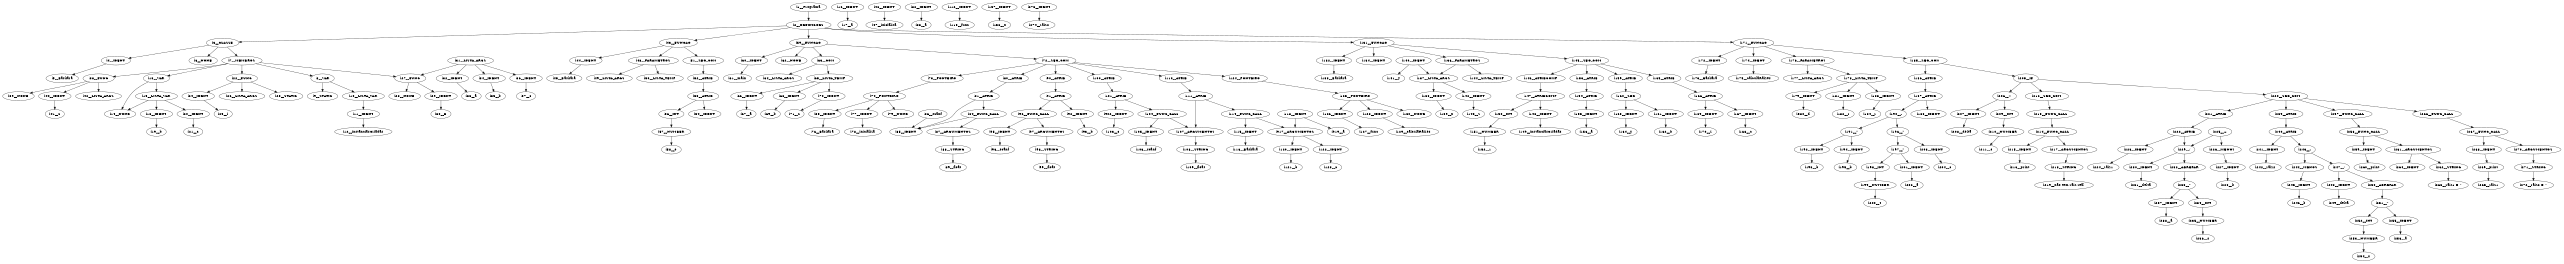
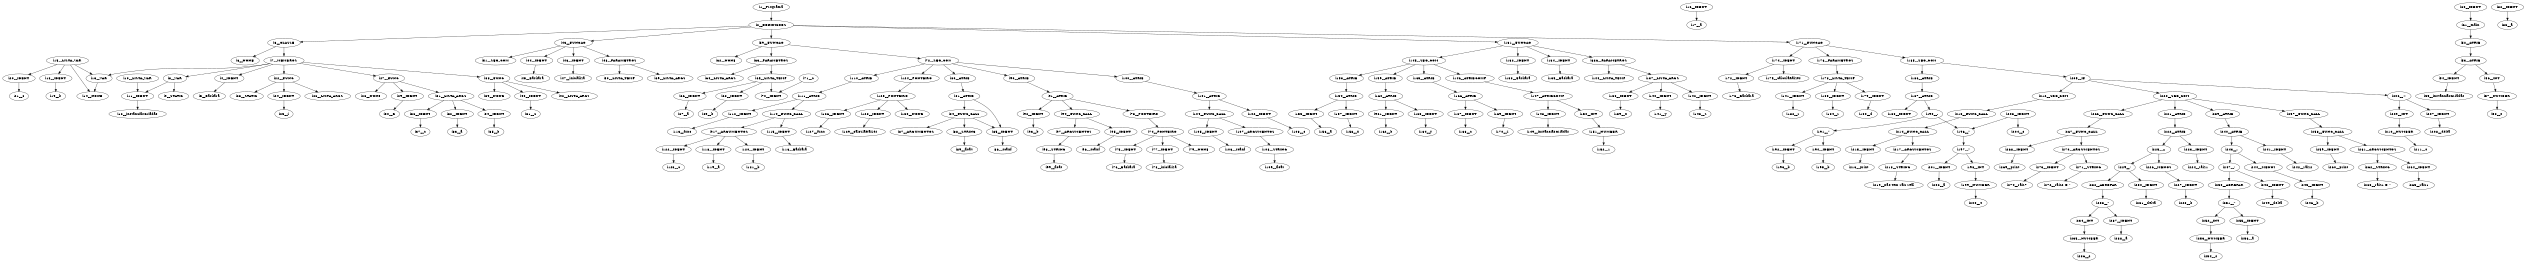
node "i274__raiz2": label "i274__raiz2" -> "i274__raiz7"
edge "i43__FUNCAO" -> "i46__IDENT": added
edge "i59__FUNCAO" -> "i60__IDENT": removed
edge "i171__FUNCAO" -> "i172__IDENT": now "i174__IDENT" -> "i172__IDENT"
edge "i3__CLASSE" -> "i4__IDENT": now "i7__MEMBROS" -> "i4__IDENT"
node "i63__COM": label "i63__COM" -> "i63__PARAMETROS"
node "i136__PARAMETROS": label "i136__PARAMETROS" -> "i636__PARAMETROS"
edge "i51__SEQ_COM" -> "i52__ATRIB": now "i61__main" -> "i52__ATRIB"
edge "i31__LISTA_ARGS" -> "i27__FUNC": reversed
edge "i72__SEQ_COM" -> "i73__PONTEIRO": now "i91__ATRIB" -> "i73__PONTEIRO"
edge "i140__IDENT" -> "i137__LISTA_ARGS": reversed
node "i49__LISTA_ARGS": label "i49__LISTA_ARGS" -> "i69__LISTA_ARGS"
node "i135__Baskara": added
node "i177__LISTA_ARGS": removed
edge "i13__VAR" -> "i15__LISTA_VAR": reversed
edge "i8__VAR" -> "i10__LISTA_VAR": now "i8__VAR" -> "i11__IDENT"
node "i160__SEQ": label "i160__SEQ" -> "i160__ATRIB"
node "i181__IDENT": label "i181__IDENT" -> "i141__IDENT"
node "i55__instanciasCriadas": added
edge "i154__ATRIB" -> "i157__IDENT": added
edge "i70__IDENT" -> "i71__c": reversed
edge "i111__ATRIB" -> "i107__ARGUMENTOS": now "i111__ATRIB" -> "i112__IDENT"
node "i41__c": label "i41__c" -> "i31__c"
node "i35__IDENT": label "i35__IDENT" -> "i75__IDENT"
node "i96__FUNC_CALL": label "i96__FUNC_CALL" -> "i94__FUNC_CALL"
node "i902__IDENT": label "i902__IDENT" -> "i102__IDENT"
node "i161__IDENT": label "i161__IDENT" -> "i961__IDENT"
node "i580__d": label "i580__d" -> "i180__d"
edge "i86__scanf" -> "i85__IDENT": reversed
edge "i118__IDENT" -> "i917__ARGUMENTOS": reversed
node "i919__a": label "i919__a" -> "i119__a"
edge "i87__ARGUMENTOS" -> "i88__STRING": now "i84__FUNC_CALL" -> "i88__STRING"
edge "i222__ATRIB" -> "i229__/": now "i222__ATRIB" -> "i225__+"
edge "i196__*" -> "i203__IDENT": reversed
edge "i270__ARGUMENTOS" -> "i273__IDENT": added
edge "i269__print" -> "i265__raiz1": now "i264__IDENT" -> "i265__raiz1"
